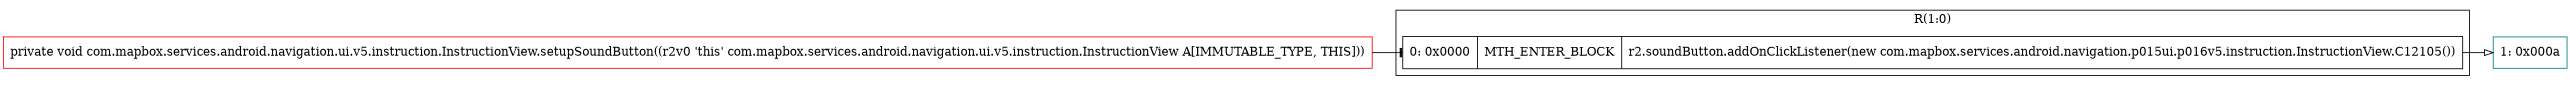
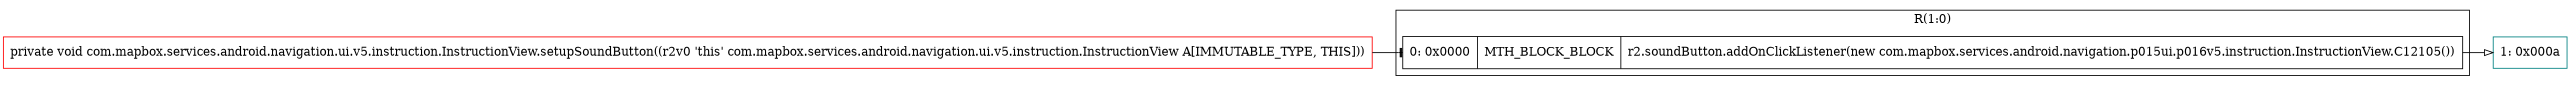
node "0: 0x0000": text "MTH_ENTER_BLOCK" -> "MTH_BLOCK_BLOCK"
